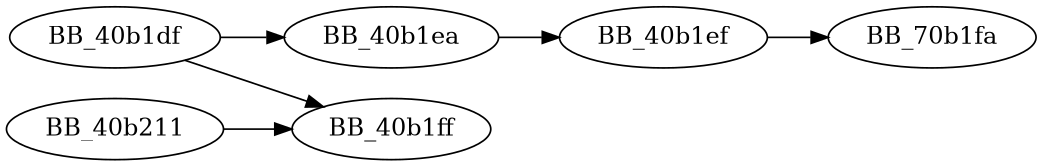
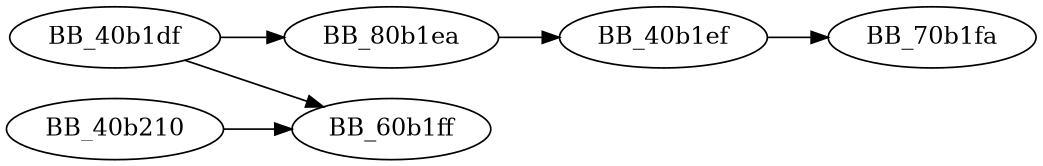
node "BB_40b1ea": label "BB_40b1ea" -> "BB_80b1ea"
node "BB_40b211": label "BB_40b211" -> "BB_40b210"
node "BB_40b1ff": label "BB_40b1ff" -> "BB_60b1ff"
